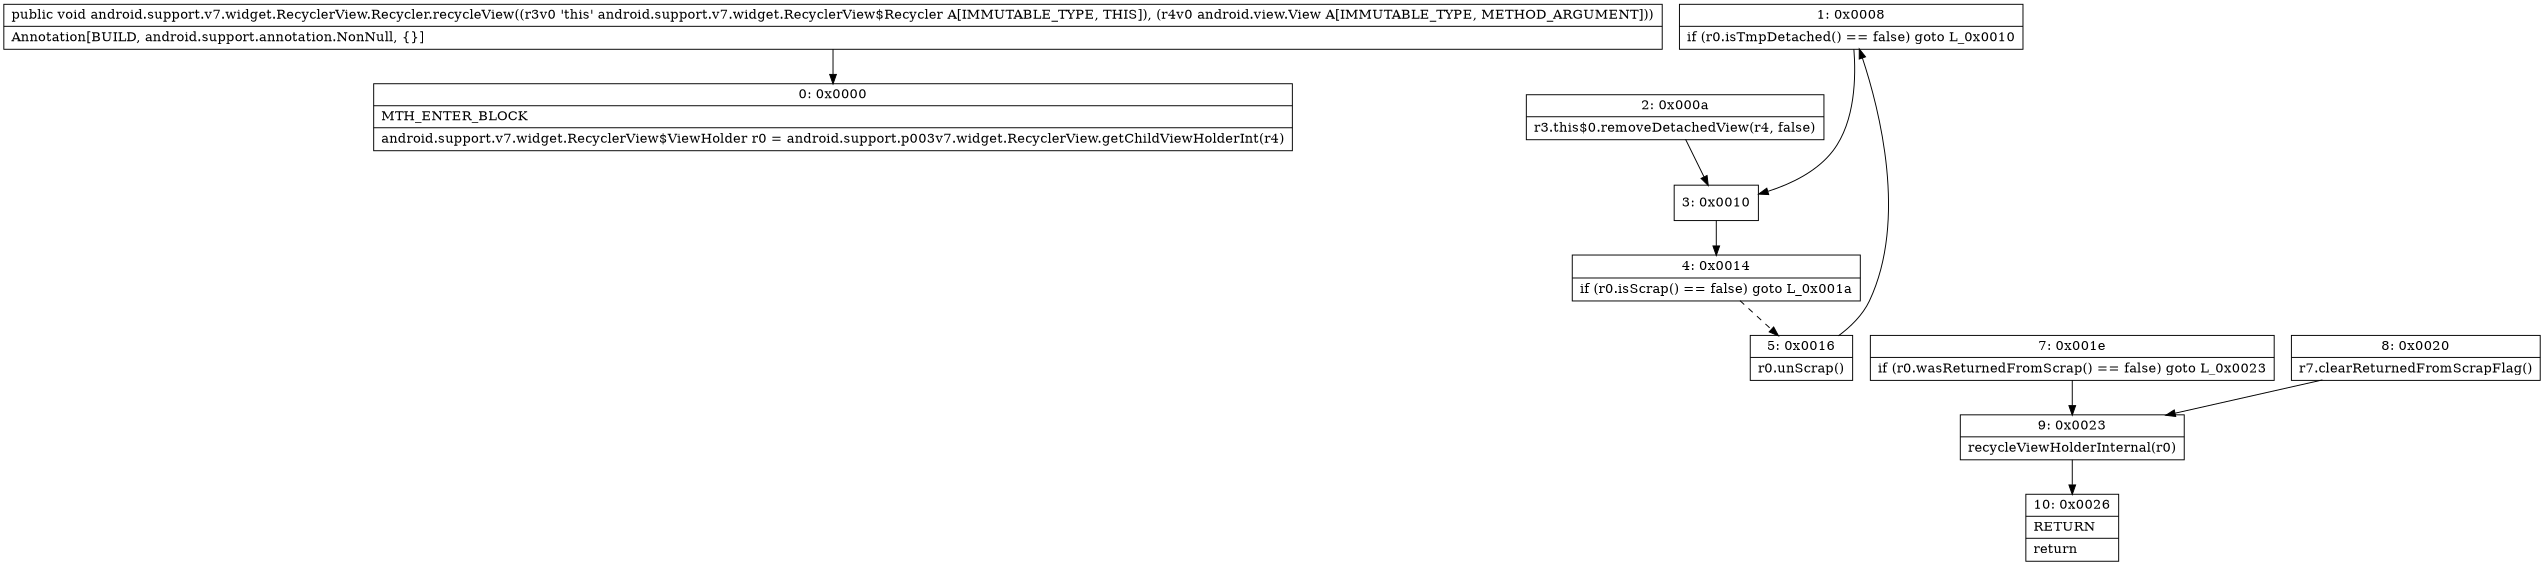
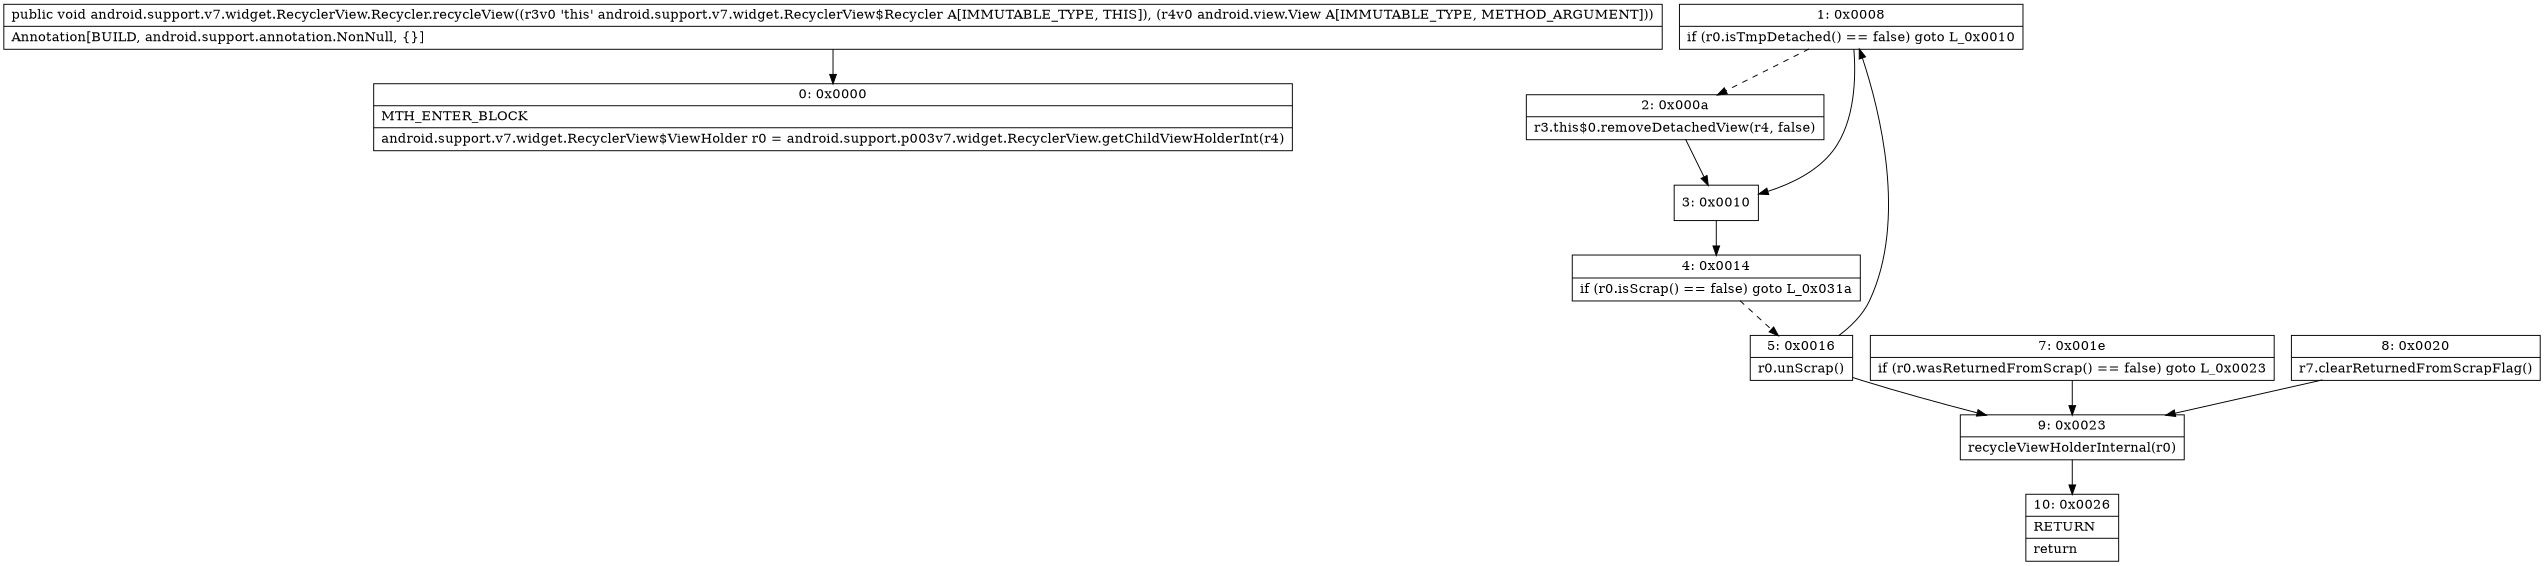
edge "1: 0x0008" -> "2: 0x000a": added
node "4: 0x0014": text "if (r0.isScrap() == false) goto L_0x001a" -> "if (r0.isScrap() == false) goto L_0x031a"
edge "5: 0x0016" -> "9: 0x0023": added
